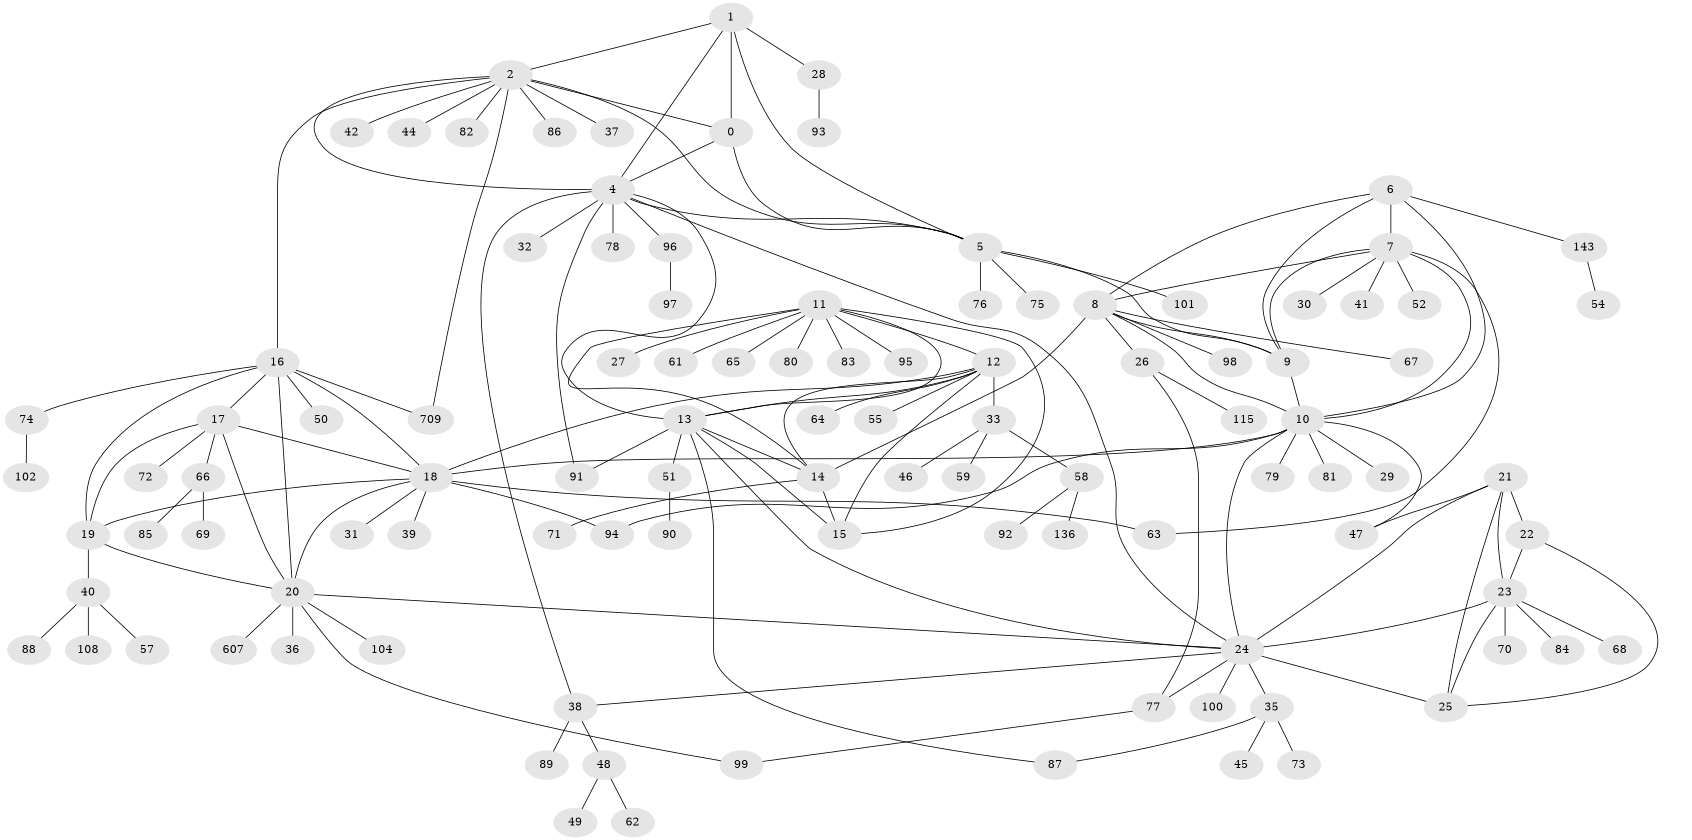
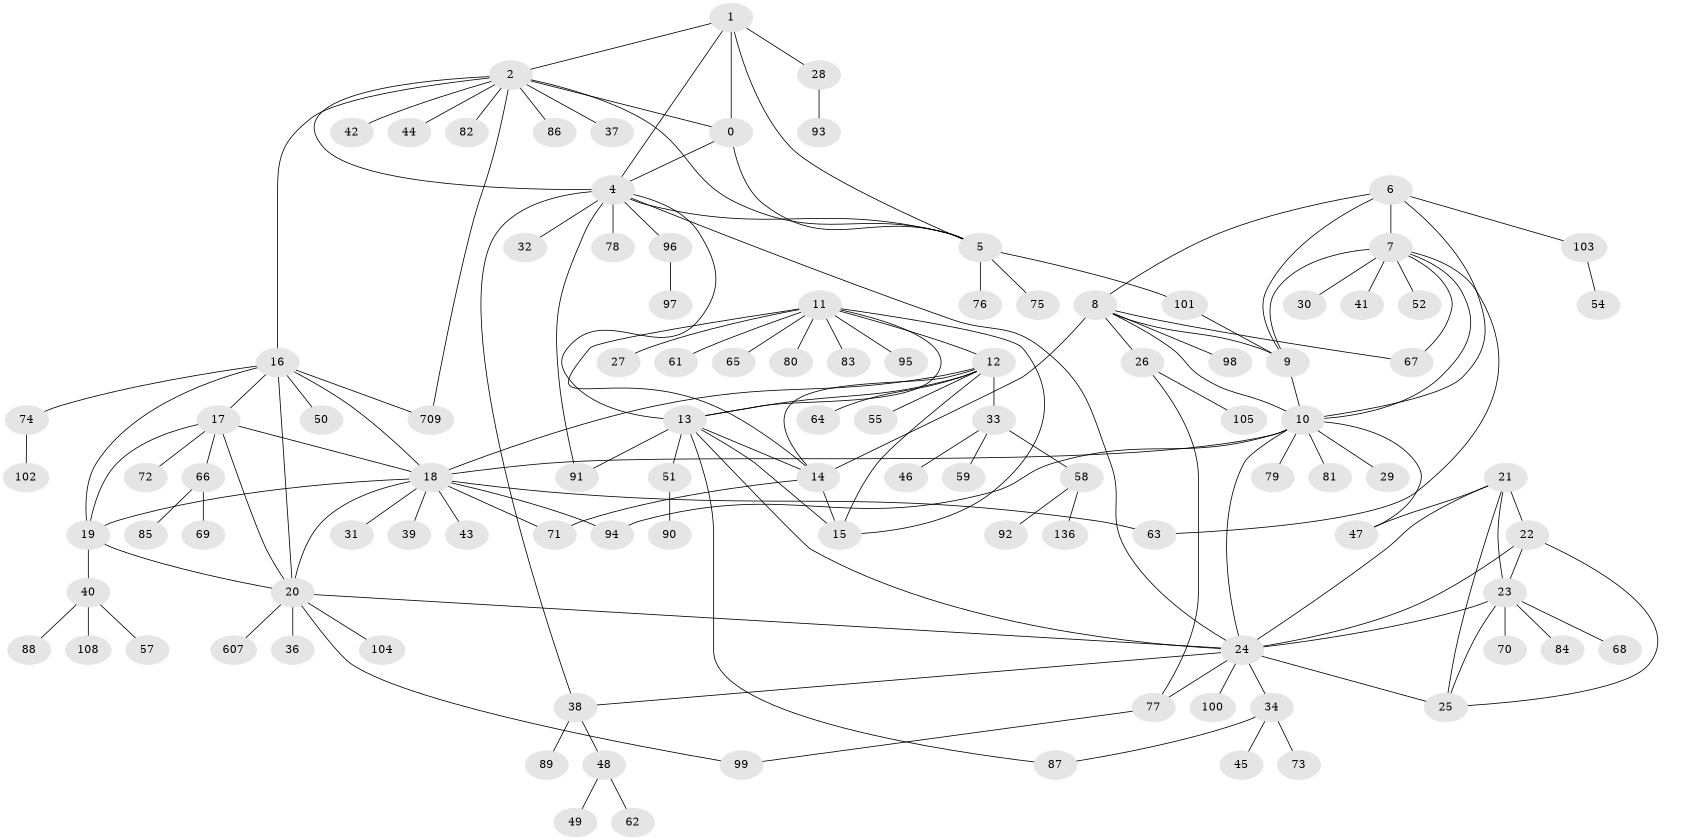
node "143": label "143" -> "103"
edge "7" -- "8": now "7" -- "67"
edge "5" -- "9": now "101" -- "9"
node "115": label "115" -> "105"
edge "18" -- "71": added
node "43": added
edge "22" -- "24": added
node "35": label "35" -> "34"
